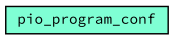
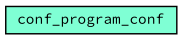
node "pio_program_conf": label "pio_program_conf" -> "conf_program_conf"
